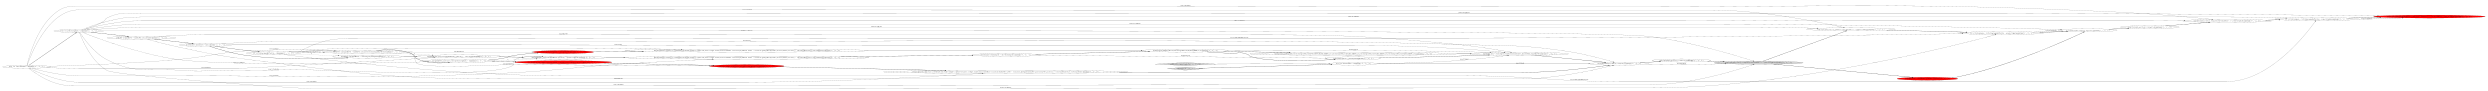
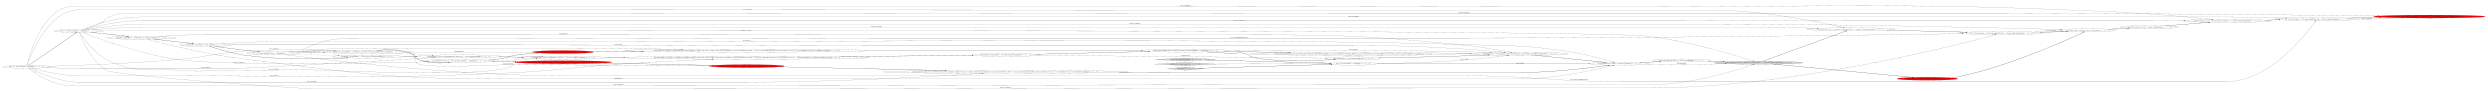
node "readAtLeastUsingSmallAppBuffer['0', '1', '0']": added
